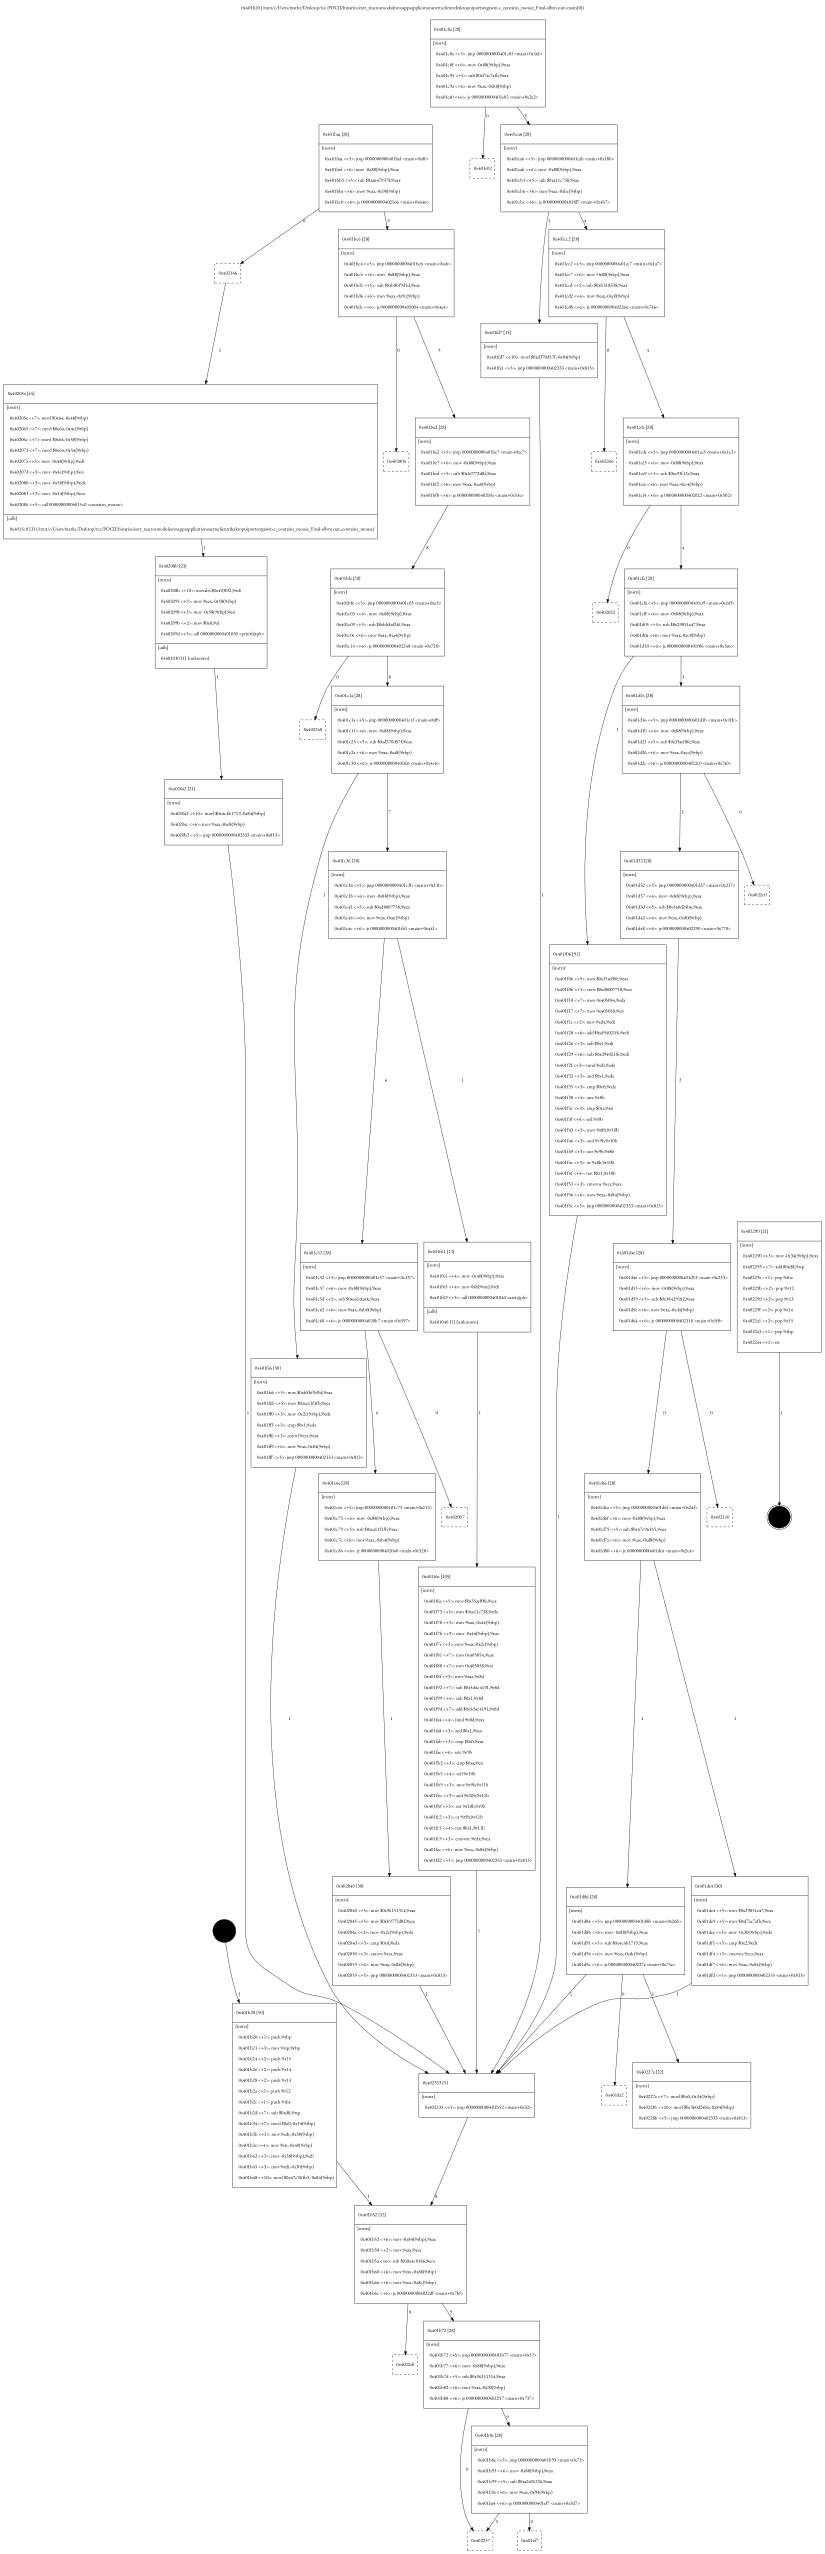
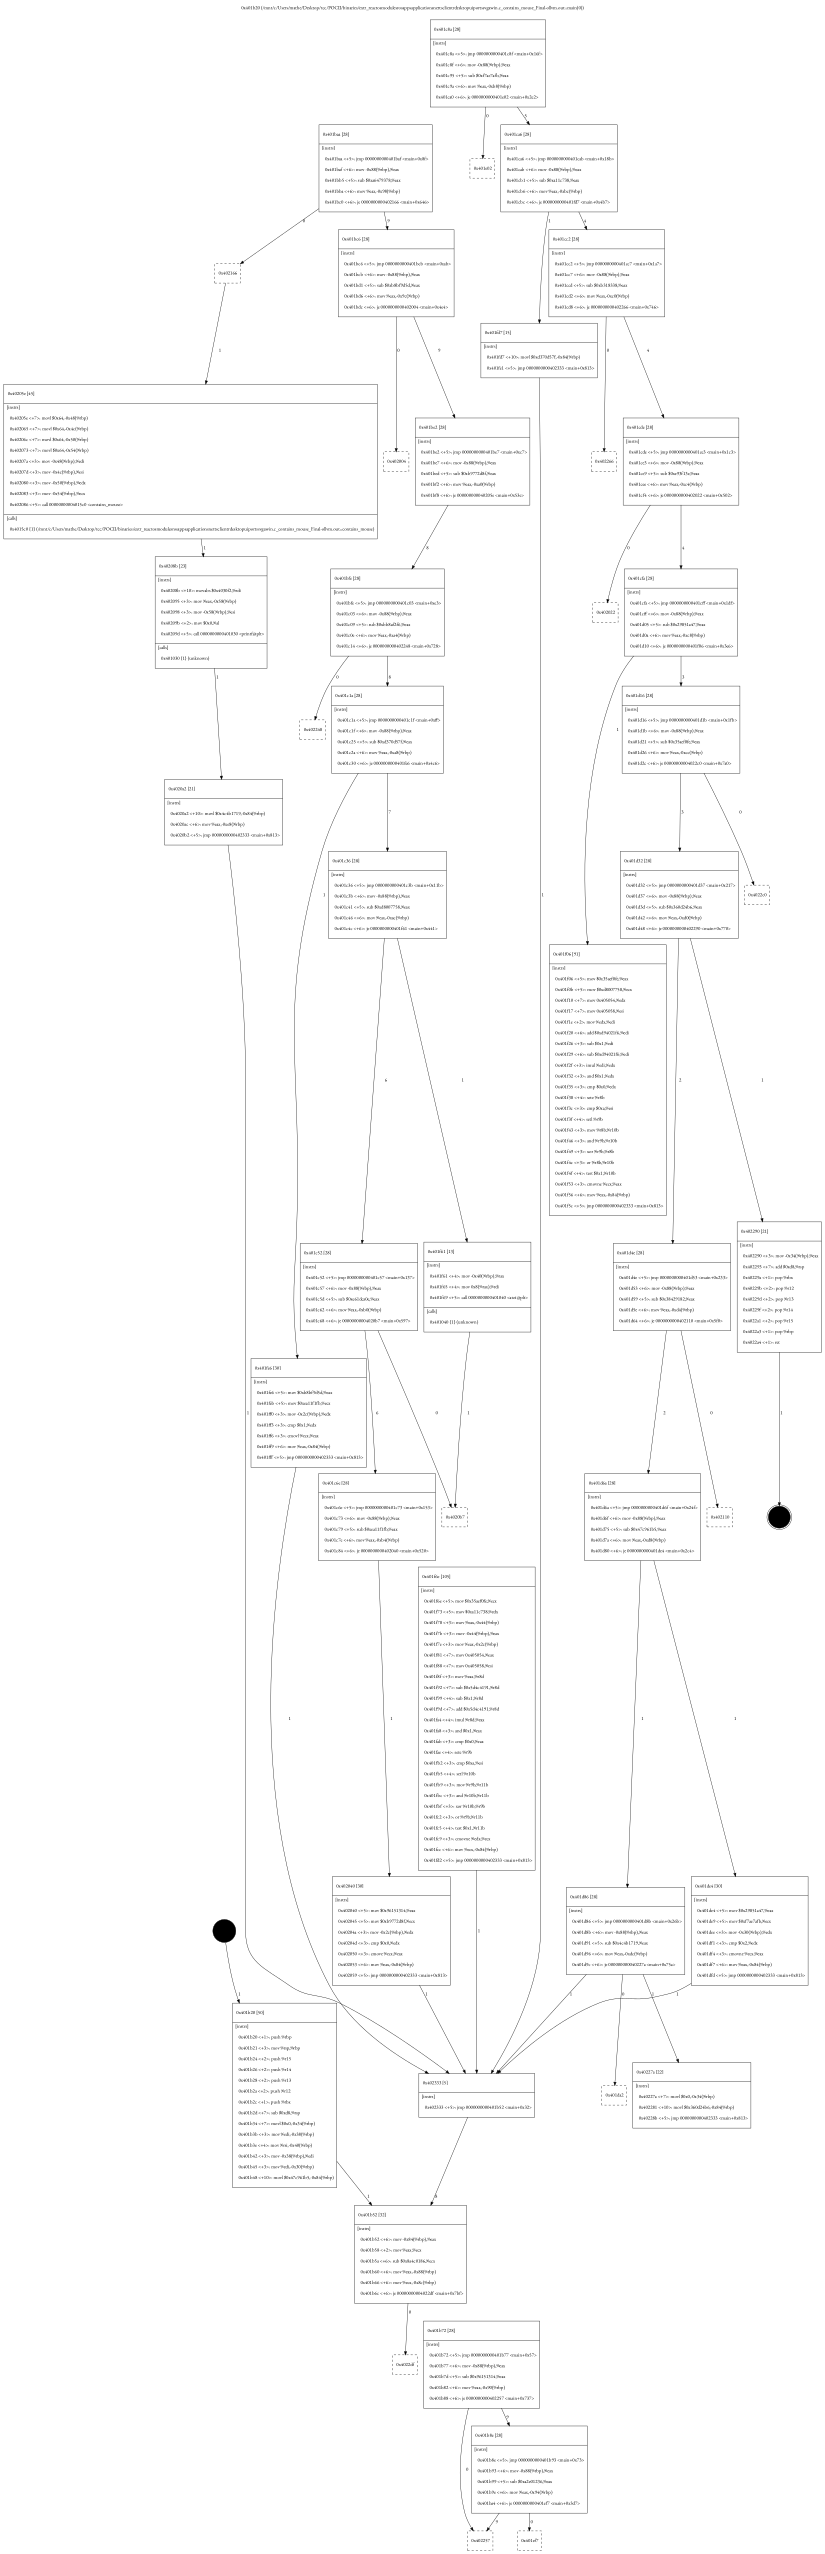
edge "0x401d32 [28]" -> "0x402290 [21]": added, label "1"
edge "0x401d4e [28]" -> "0x401d6a [28]": label " 0" -> " 2"
edge "0x401f61 [13]" -> "0x401f6e [105]": now "0x401f61 [13]" -> "0x4020b7"
edge "0x401f06 [91]" -> "0x402333 [5]": removed, label "1"
edge "0x401b52 [32]" -> "0x401b72 [28]": removed, label "9"
